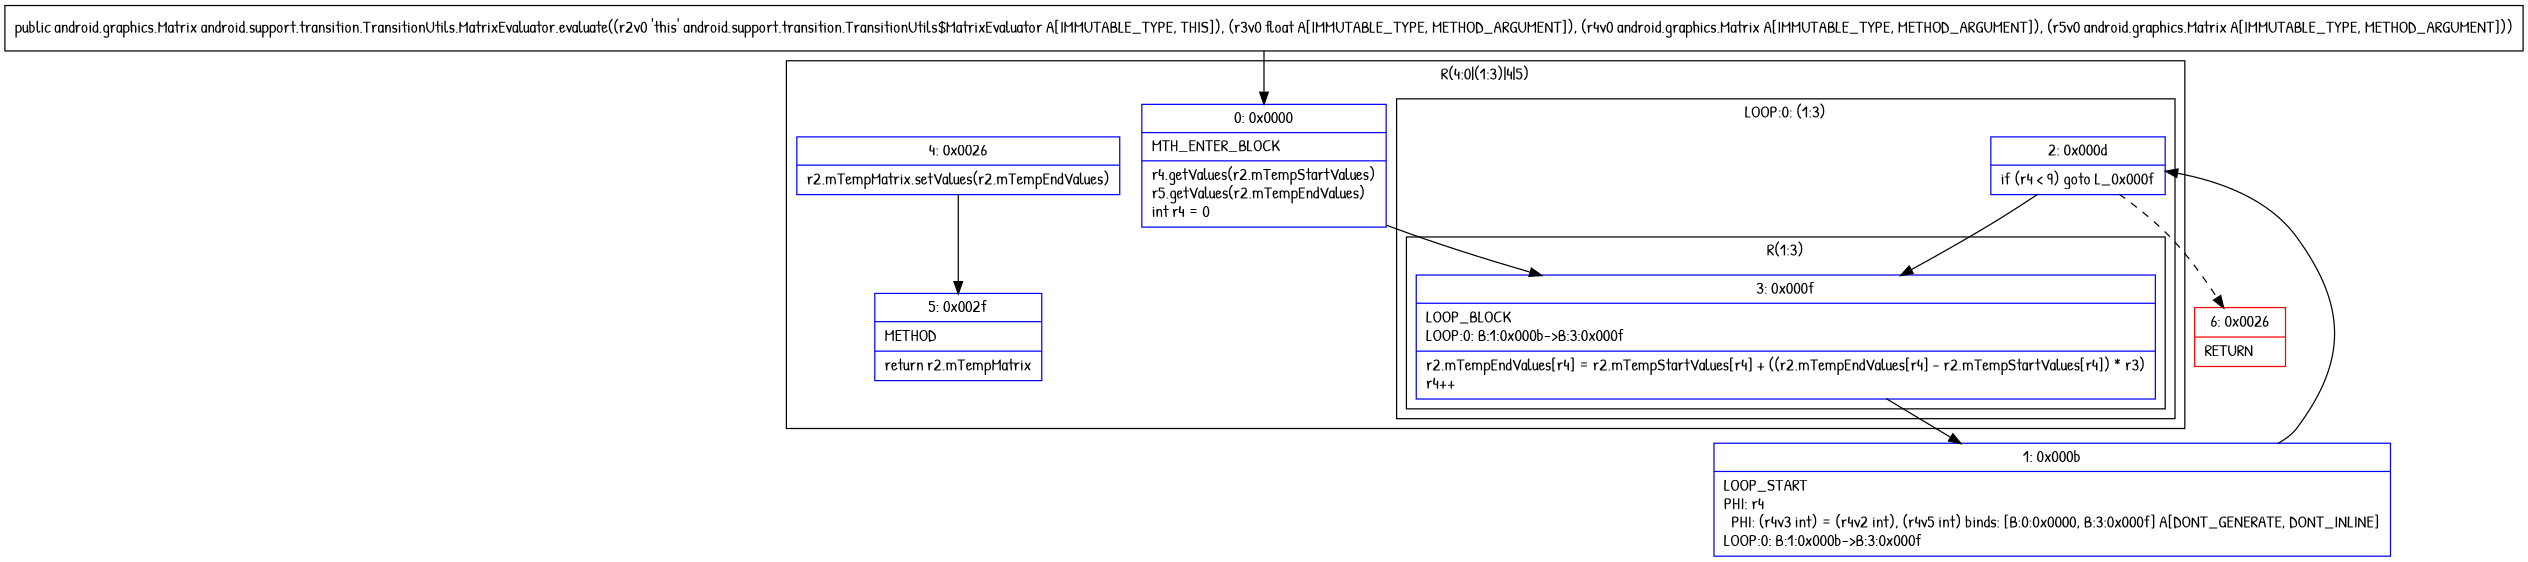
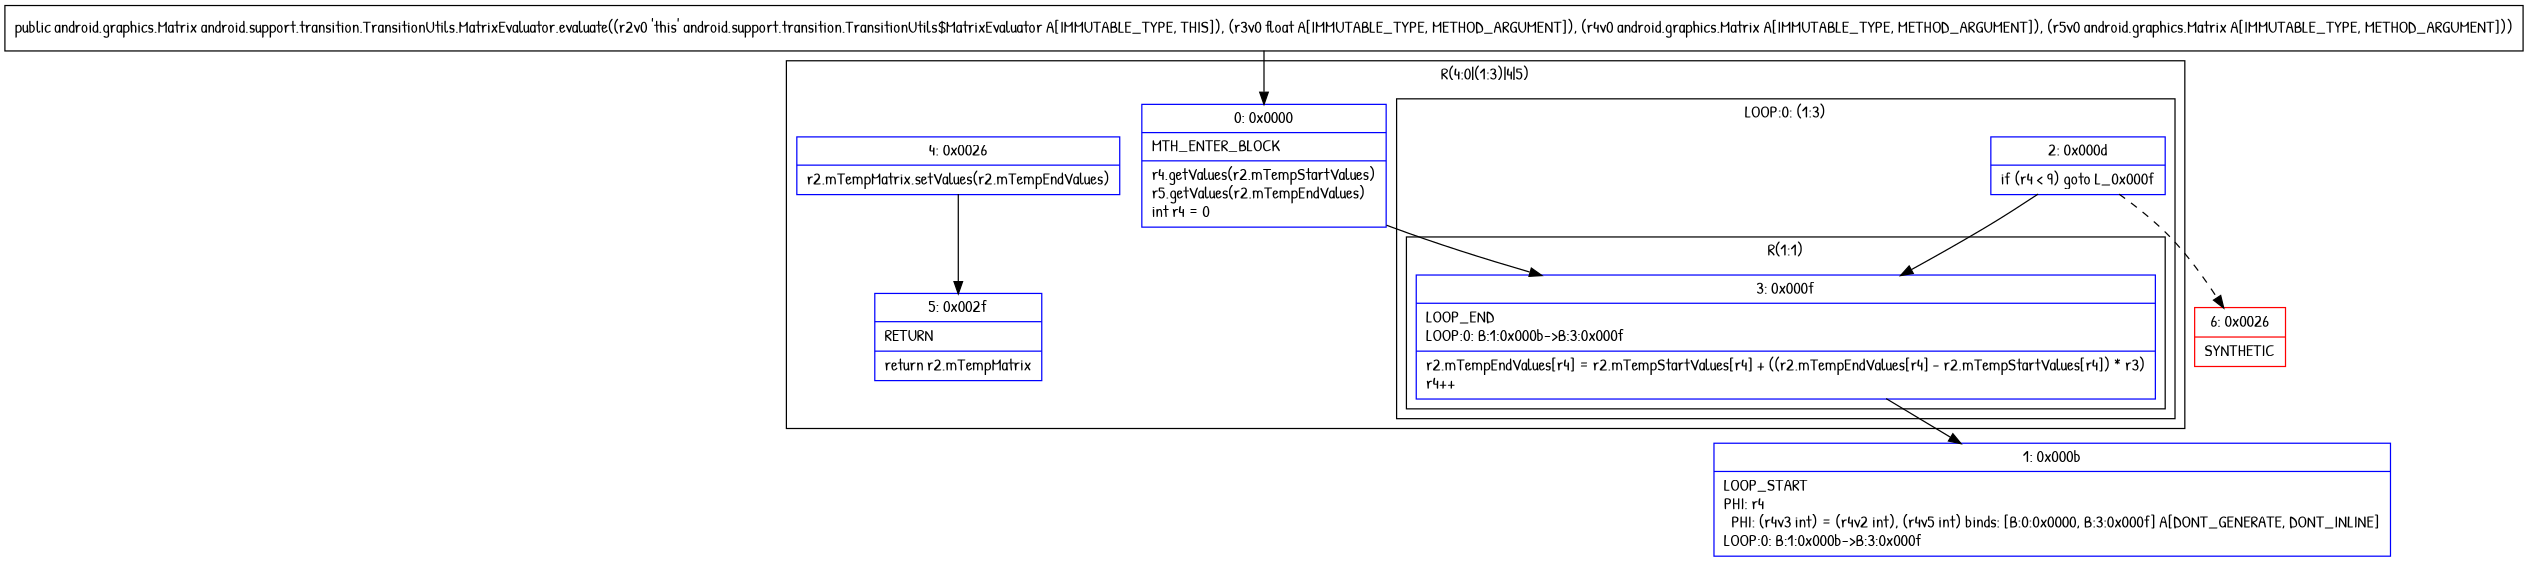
cluster "R(1:3)": label "R(1:3)" -> "R(1:1)"
edge "1: 0x000b" -> "2: 0x000d": removed
node "3: 0x000f": text "LOOP_BLOCK" -> "LOOP_END"
node "5: 0x002f": text "METHOD" -> "RETURN"
node "6: 0x0026": text "RETURN" -> "SYNTHETIC"
